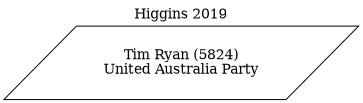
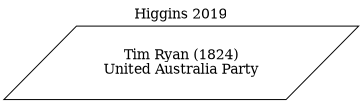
node "Tim Ryan (5824) United Australia Party": label "Tim Ryan (5824) United Australia Party" -> "Tim Ryan (1824) United Australia Party"
